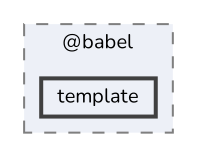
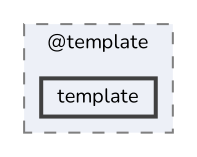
cluster "@babel": label "@babel" -> "@template"
